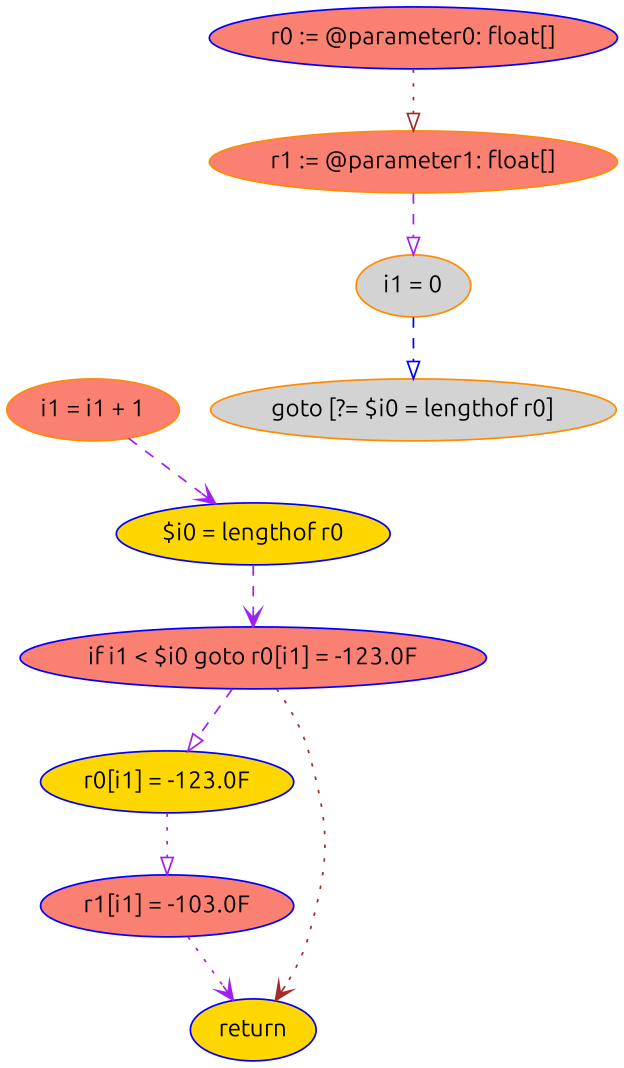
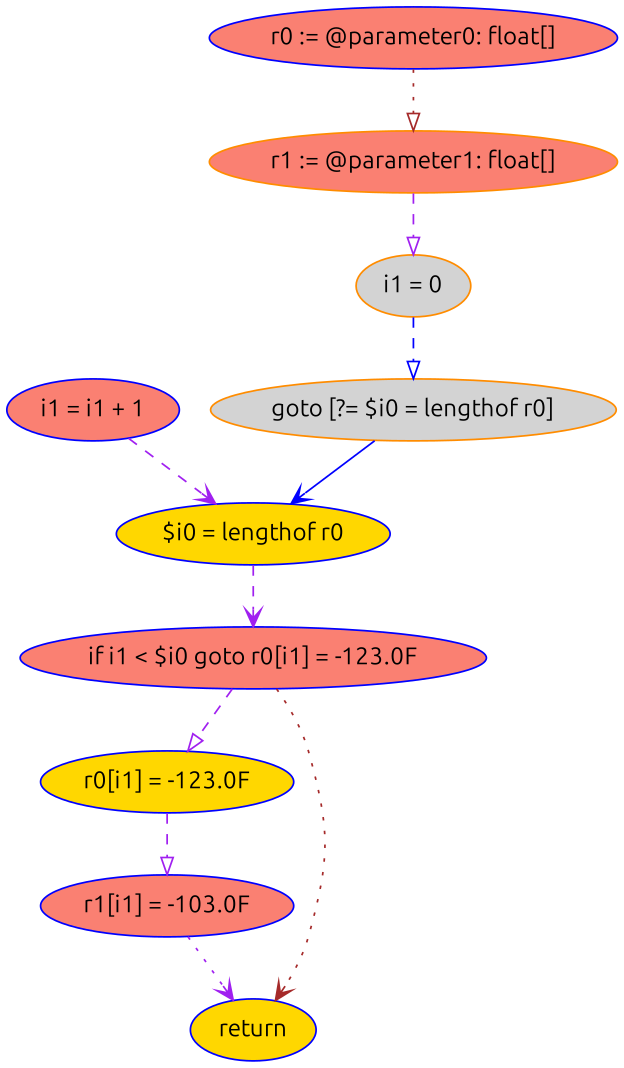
node "i1 = i1 + 1": color darkorange -> blue
edge "goto [?= $i0 = lengthof r0]" -> "$i0 = lengthof r0": added
edge "r0[i1] = -123.0F" -> "r1[i1] = -103.0F": style dotted -> dashed
